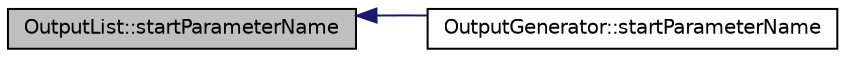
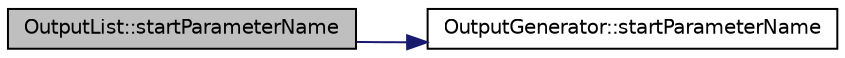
edge "OutputGenerator::startParameterName" -> "OutputList::startParameterName": reversed
